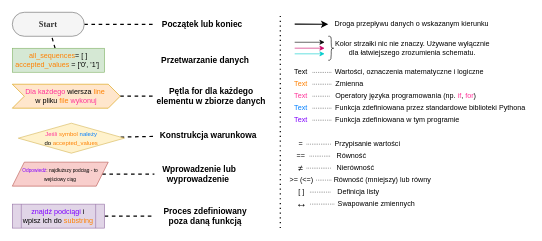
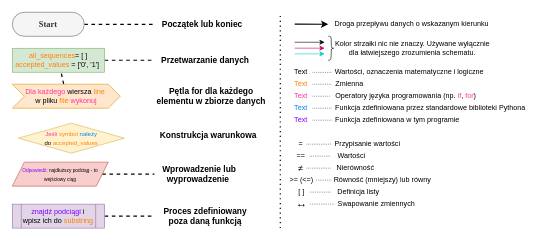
edge "Start" -- "all_sequences= [ ] accepted_values = ['0', '1']": now "Przetwarzanie danych" -- "all_sequences= [ ] accepted_values = ['0', '1']"
edge "Dla każdego wiersza line w pliku file wykonuj" -- "Pętla for dla każdego elementu w zbiorze danych": now "Dla każdego wiersza line w pliku file wykonuj" -- "all_sequences= [ ] accepted_values = ['0', '1']"
edge "Konstrukcja warunkowa" -- "Jeśli symbol należy do accepted_values": removed
node "Równość": label "Równość" -> "Wartości"
